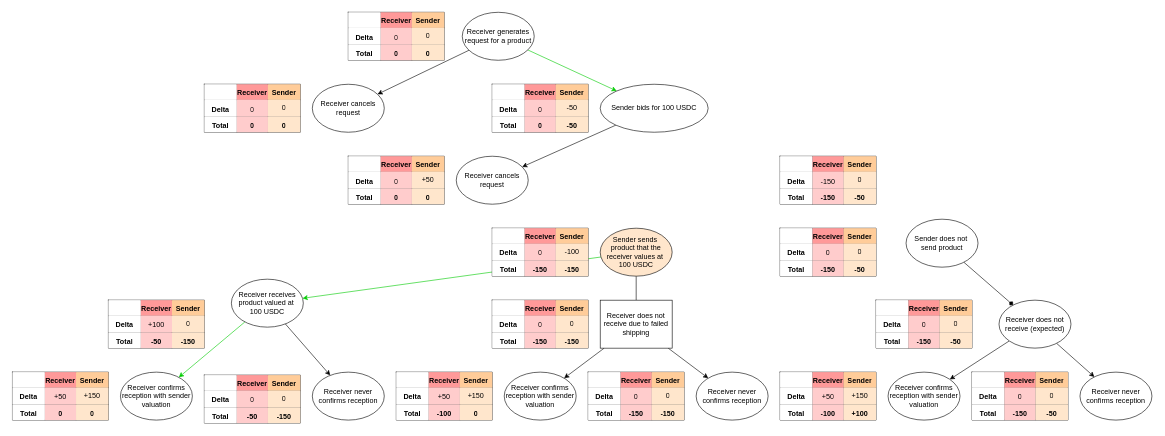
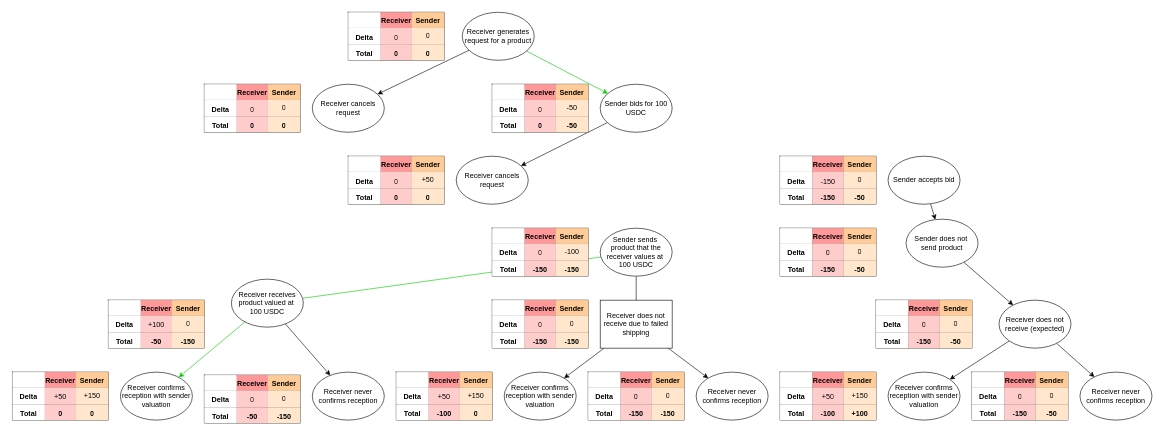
node "Sender bids for 100 USDC": size 108x48 -> 72x48
node "Sender accepts bid": added
edge "Sender accepts bid" -> "Sender does not send product": added
node "Sender sends product that the receiver values at 100 USDC": fillcolor #ffe6cc -> #ffffff
edge "Sender sends product that the receiver values at 100 USDC" -> "Receiver receives product valued at 100 USDC": arrowhead classic -> none
edge "Sender does not send product" -> "Receiver does not receive (expected)": arrowhead diamond -> classic
